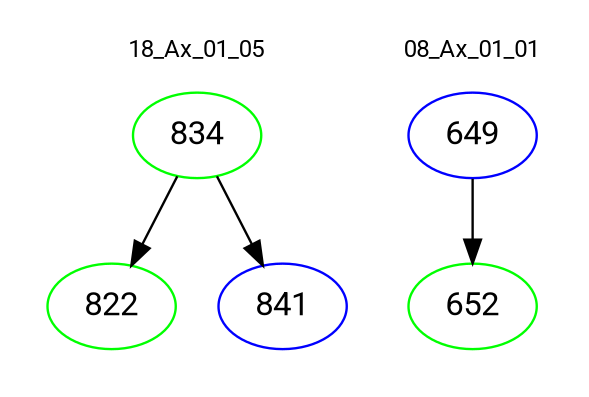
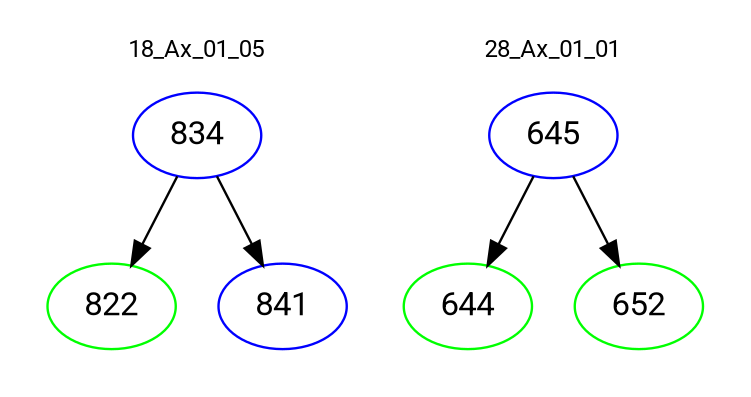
cluster "08_Ax_01_01": label "08_Ax_01_01" -> "28_Ax_01_01"
node "834": color green -> blue
node "649": label "649" -> "645"
node "644": added
